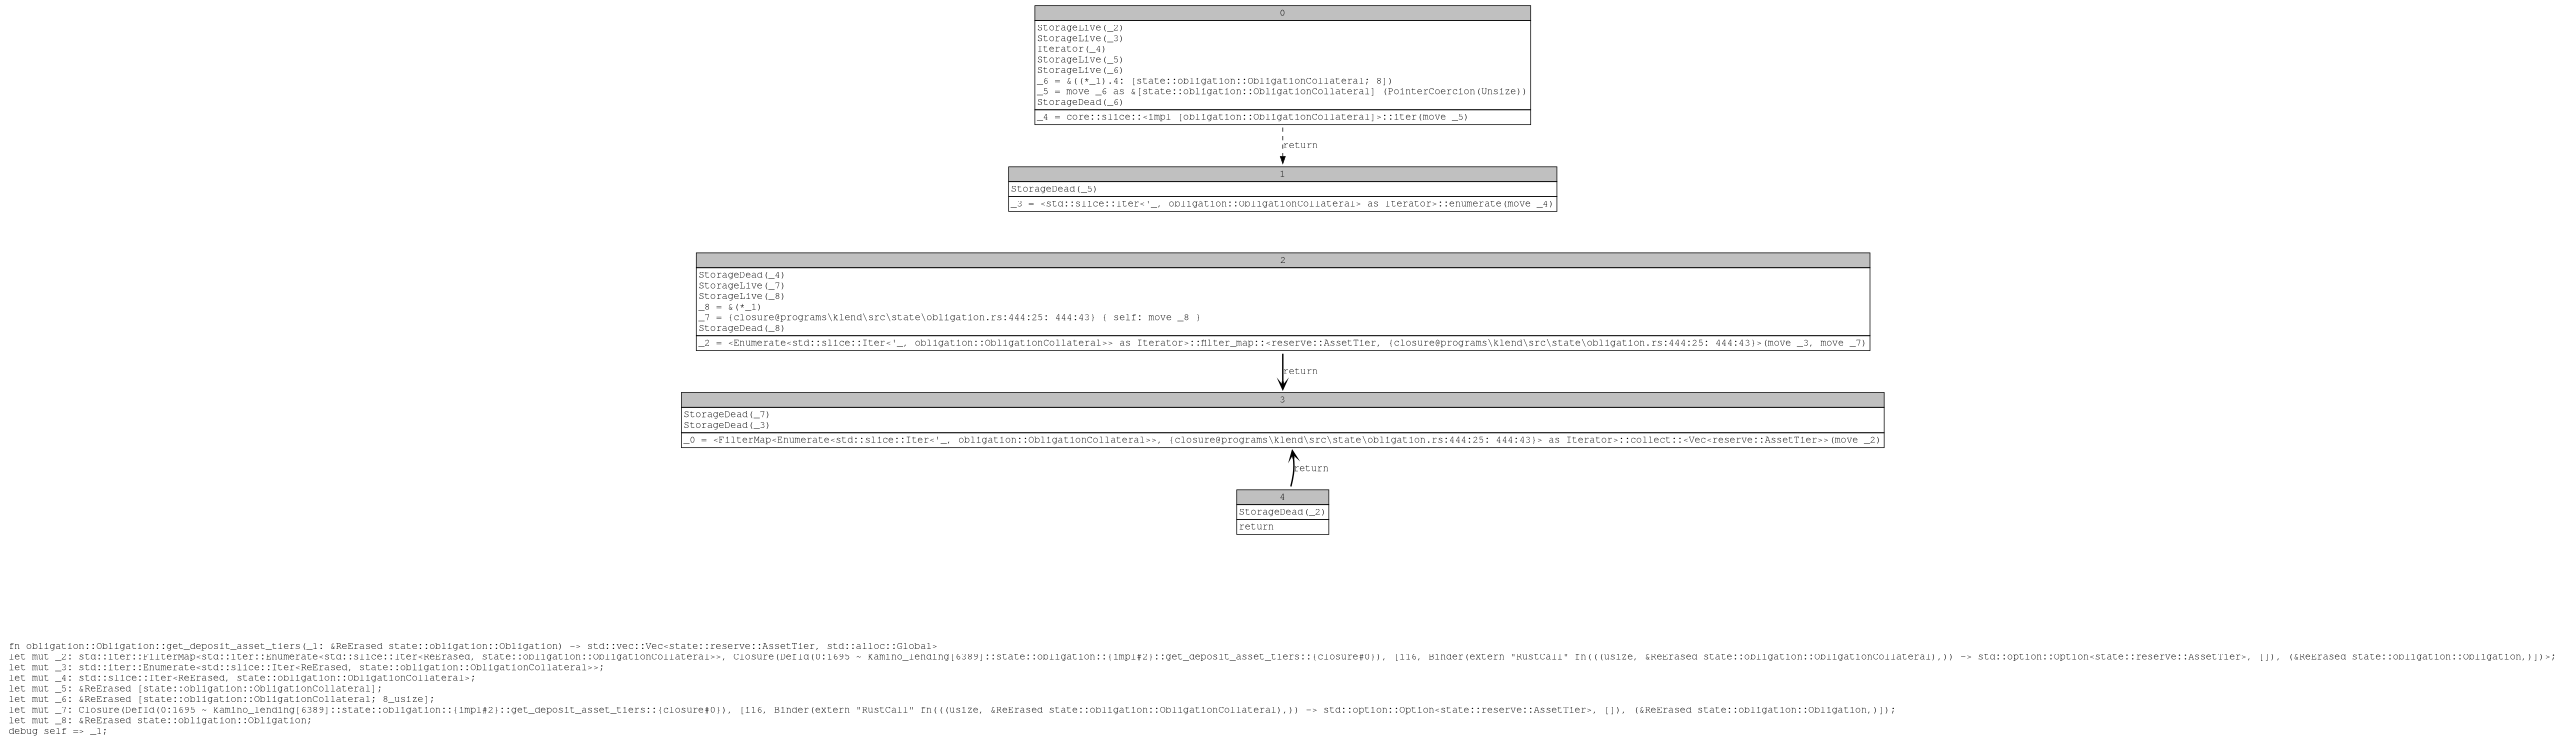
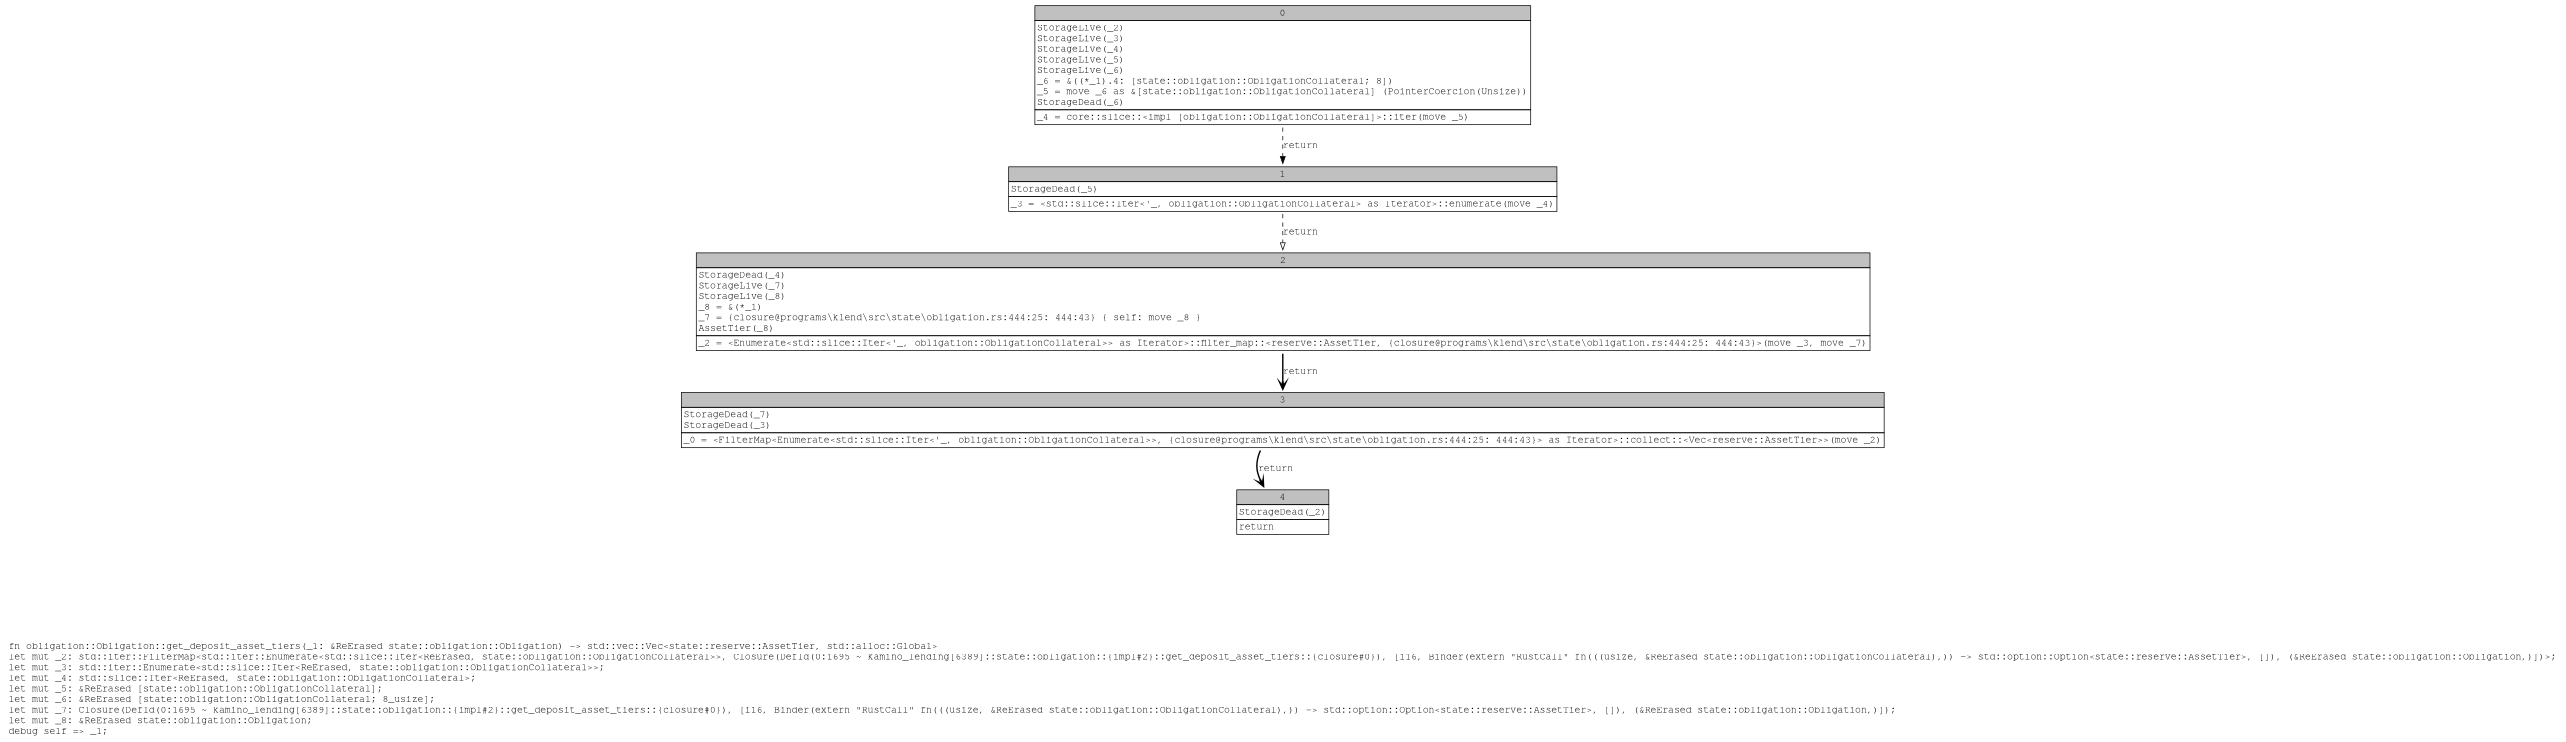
node "0": text "Iterator(_4)" -> "StorageLive(_4)"
edge "1" -> "2": added, label "return"
node "2": text "StorageDead(_8)" -> "AssetTier(_8)"
edge "4" -> "3": reversed
